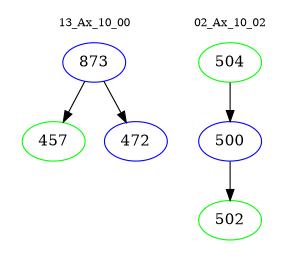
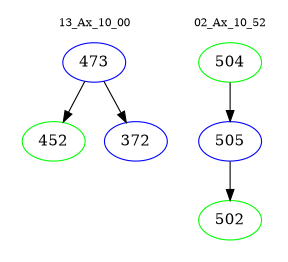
cluster "02_Ax_10_02": label "02_Ax_10_02" -> "02_Ax_10_52"
node "873": label "873" -> "473"
node "457": label "457" -> "452"
node "472": label "472" -> "372"
node "500": label "500" -> "505"
